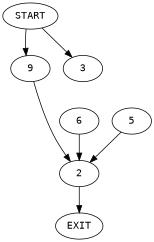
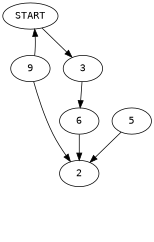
edge "START" -> "9": reversed
edge "3" -> "6": added
node "EXIT": removed
